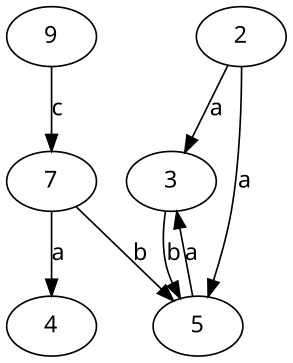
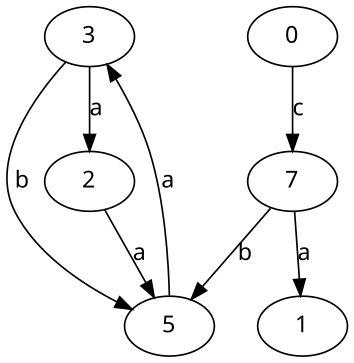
node "9": label "9" -> "0"
edge "2" -> "3": reversed
node "4": label "4" -> "1"
